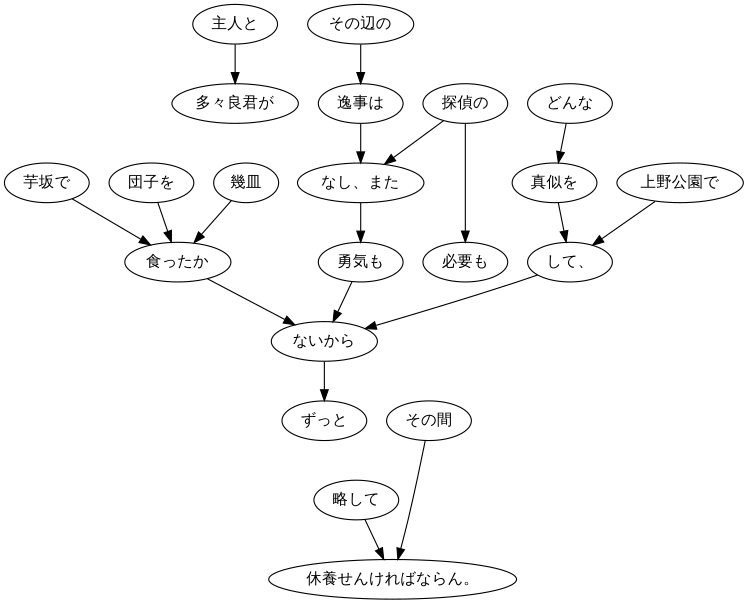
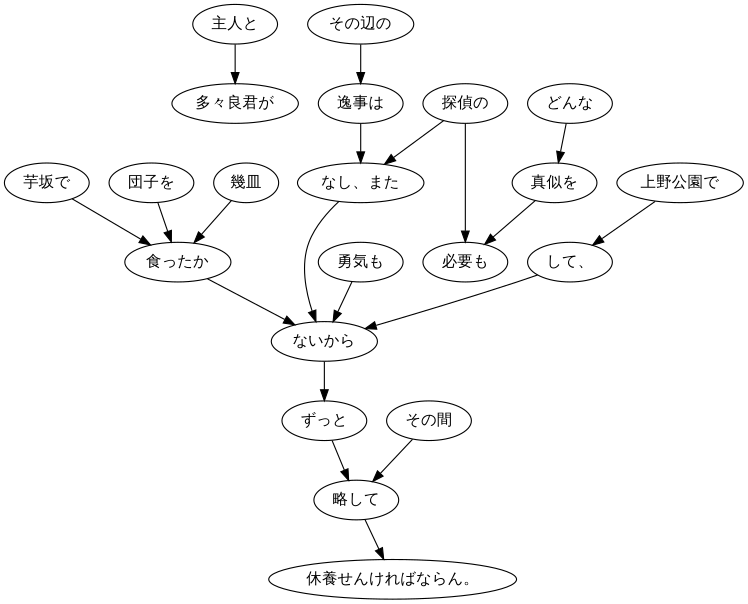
edge "なし、また" -> "勇気も": now "なし、また" -> "ないから"
edge "真似を" -> "して、": now "真似を" -> "必要も"
edge "ずっと" -> "略して": added
edge "その間" -> "休養せんければならん。": now "その間" -> "略して"
